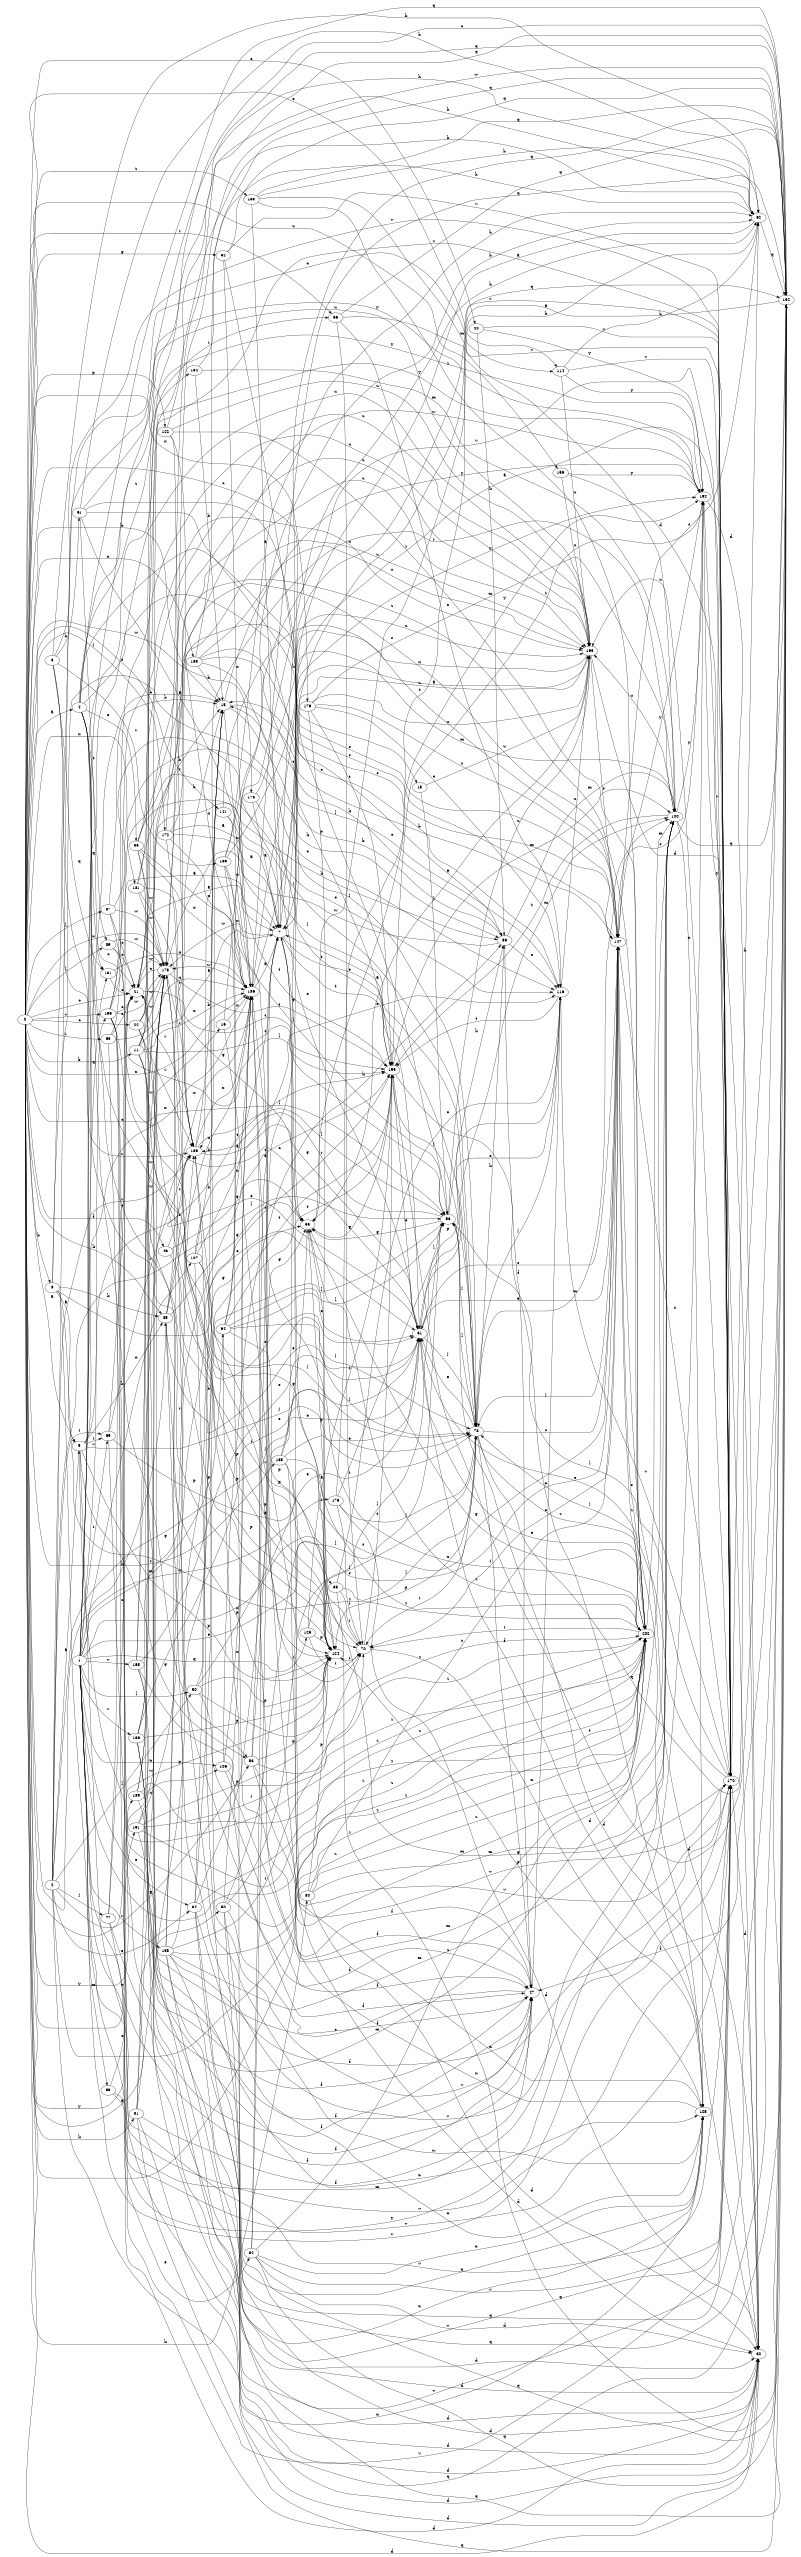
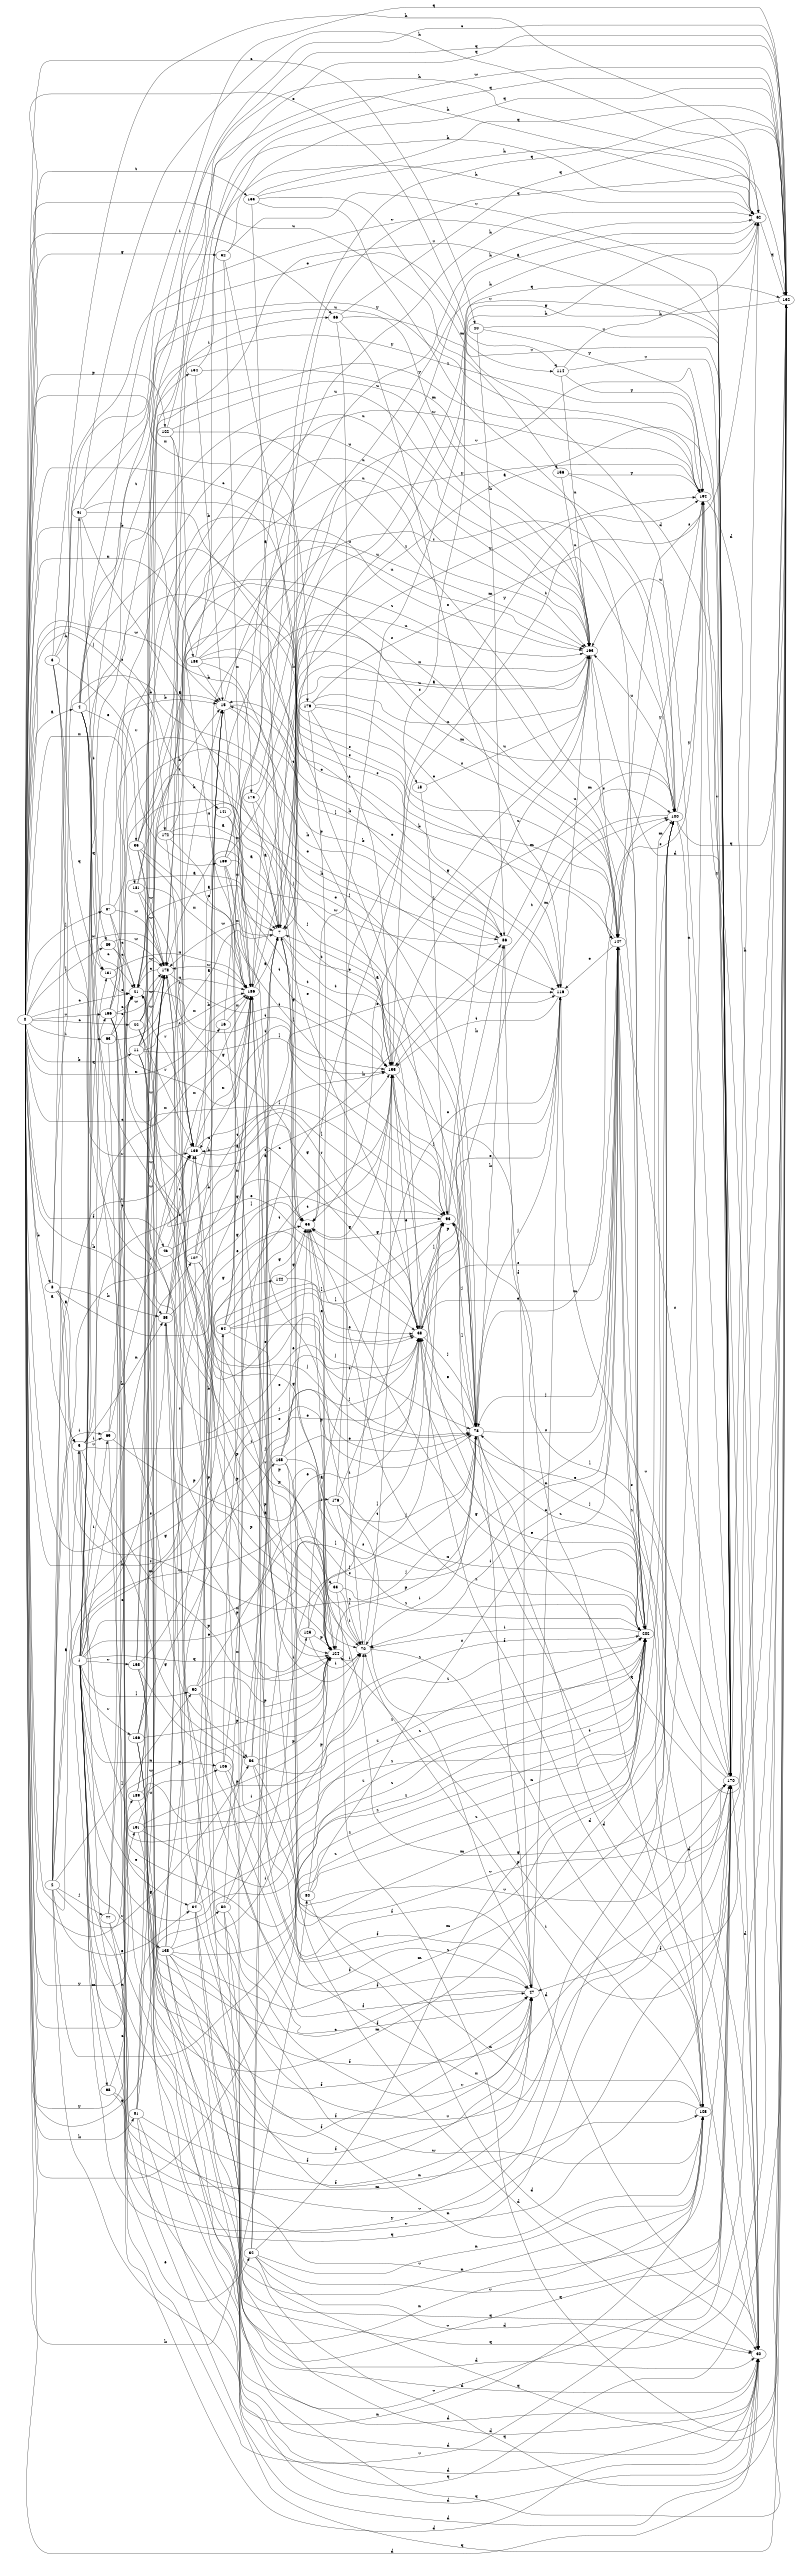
edge "86" -> "116": now "147" -> "116"
node "144": added
node "31": label "31" -> "38"
edge "191" -> "155": now "169" -> "155"
edge "80" -> "100": removed, label "m"
edge "170" -> "70": added, label "i"
edge "8" -> "170": label "v" -> "q"
